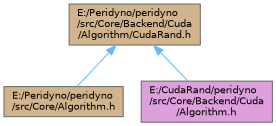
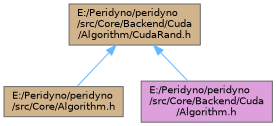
node "E:/CudaRand/peridyno /src/Core/Backend/Cuda /Algorithm.h": label "E:/CudaRand/peridyno /src/Core/Backend/Cuda /Algorithm.h" -> "E:/Peridyno/peridyno /src/Core/Backend/Cuda /Algorithm.h"
